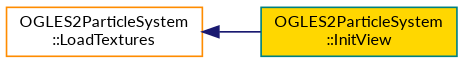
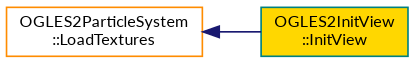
node "OGLES2ParticleSystem ::InitView": label "OGLES2ParticleSystem ::InitView" -> "OGLES2InitView ::InitView"
